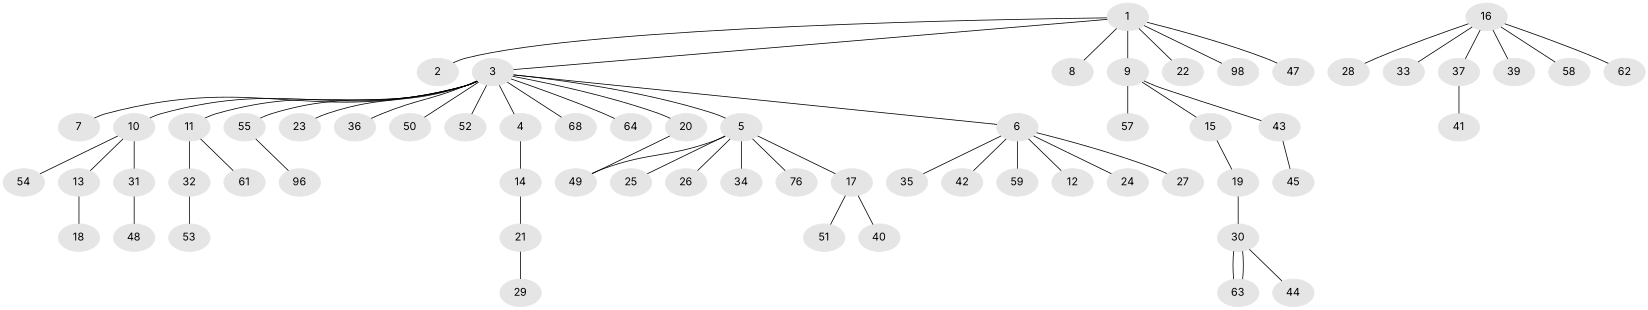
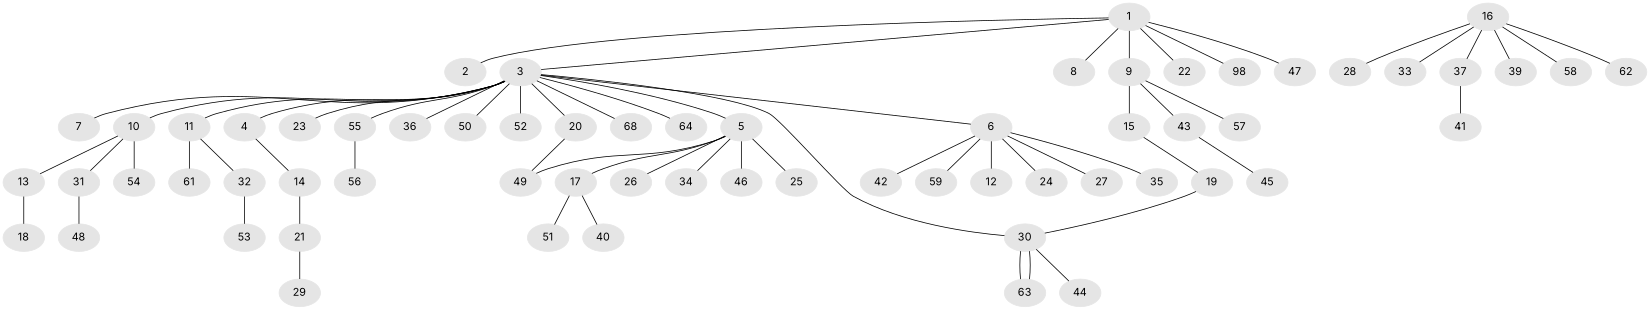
edge "3" -- "30": added
node "96": label "96" -> "56"
node "76": label "76" -> "46"
